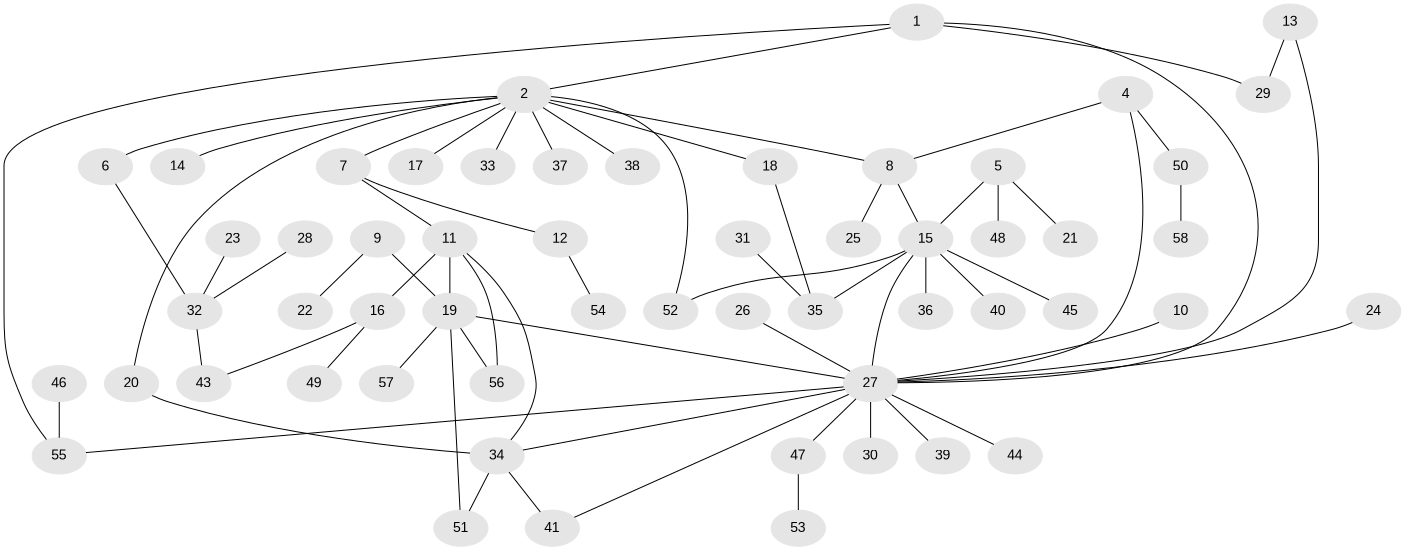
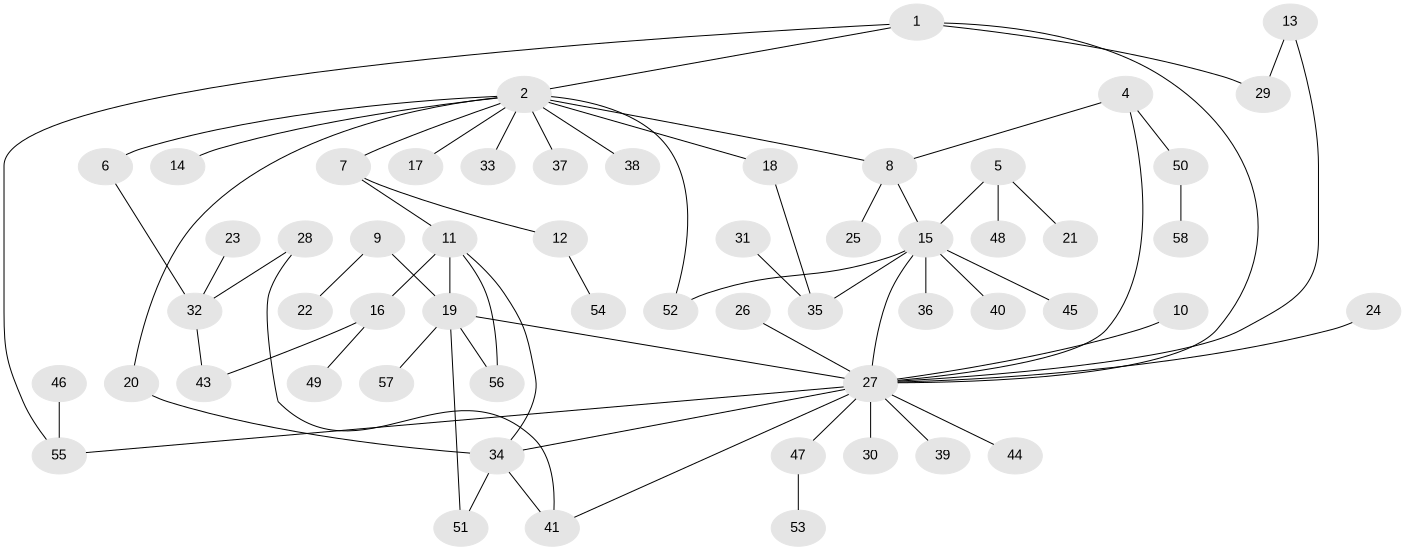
edge "28" -- "41": added
